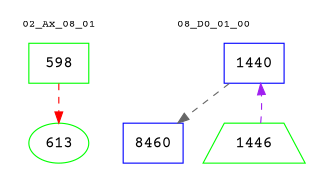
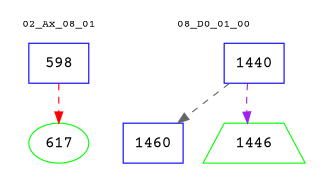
node "598": color green -> blue
edge "1446" -> "1440": reversed
node "613": label "613" -> "617"
node "8460": label "8460" -> "1460"
